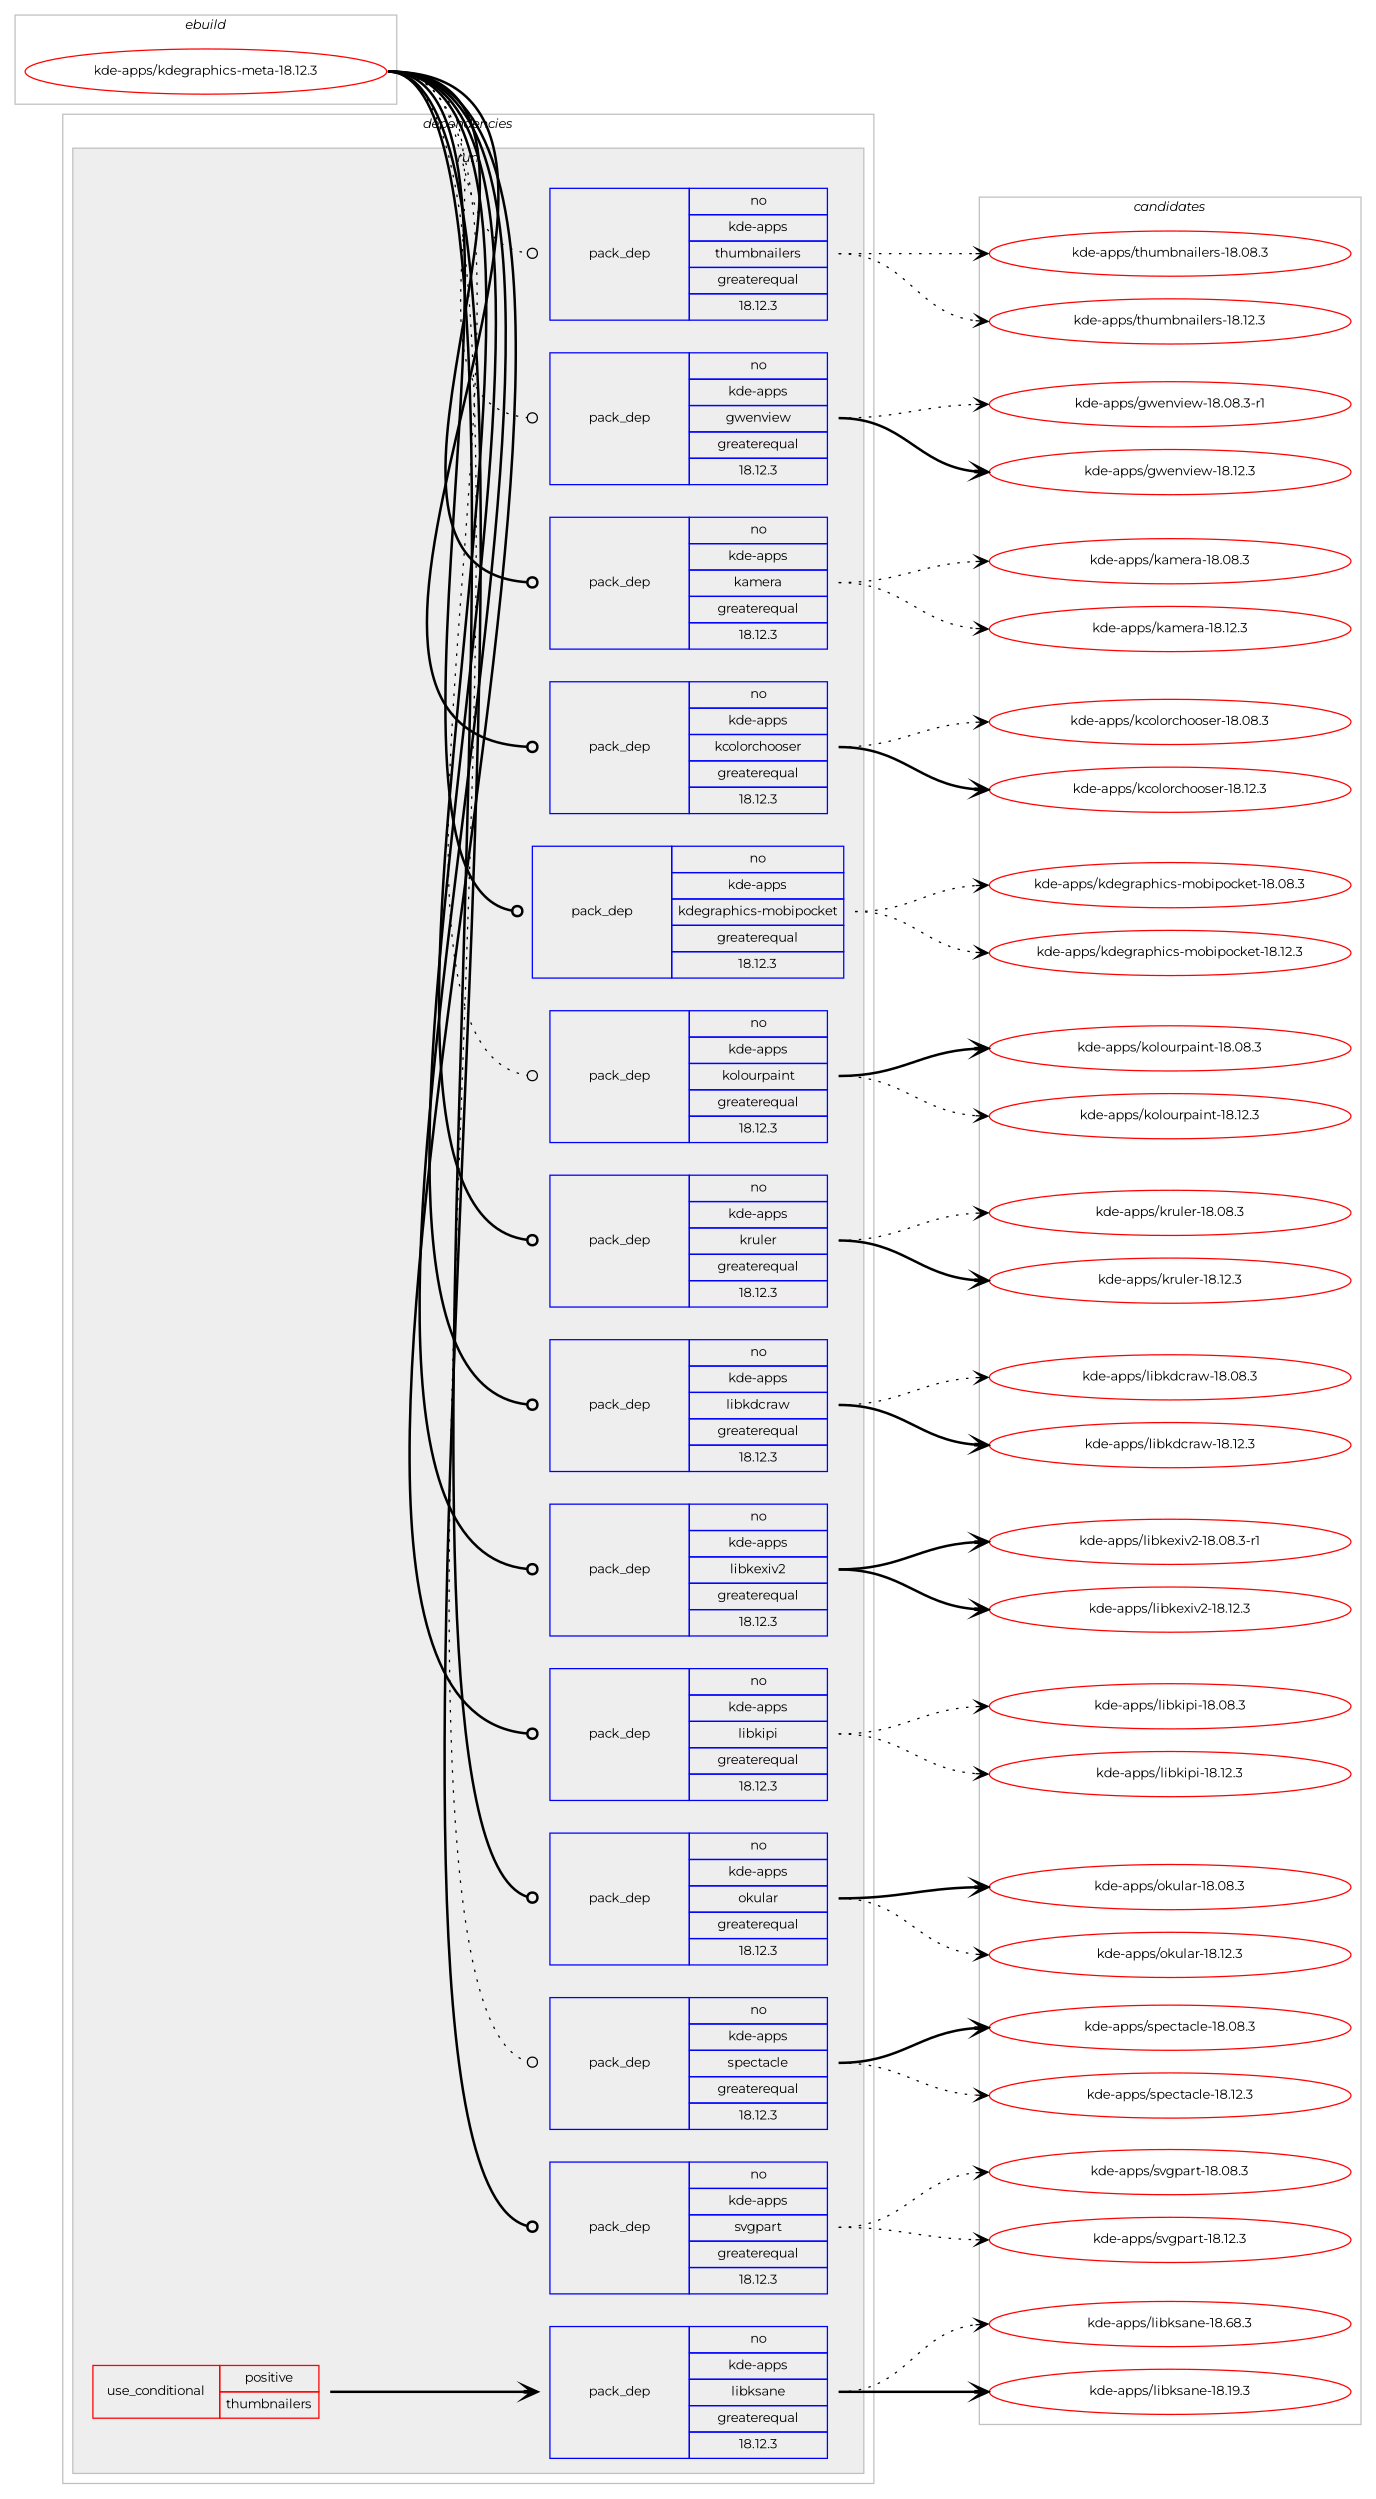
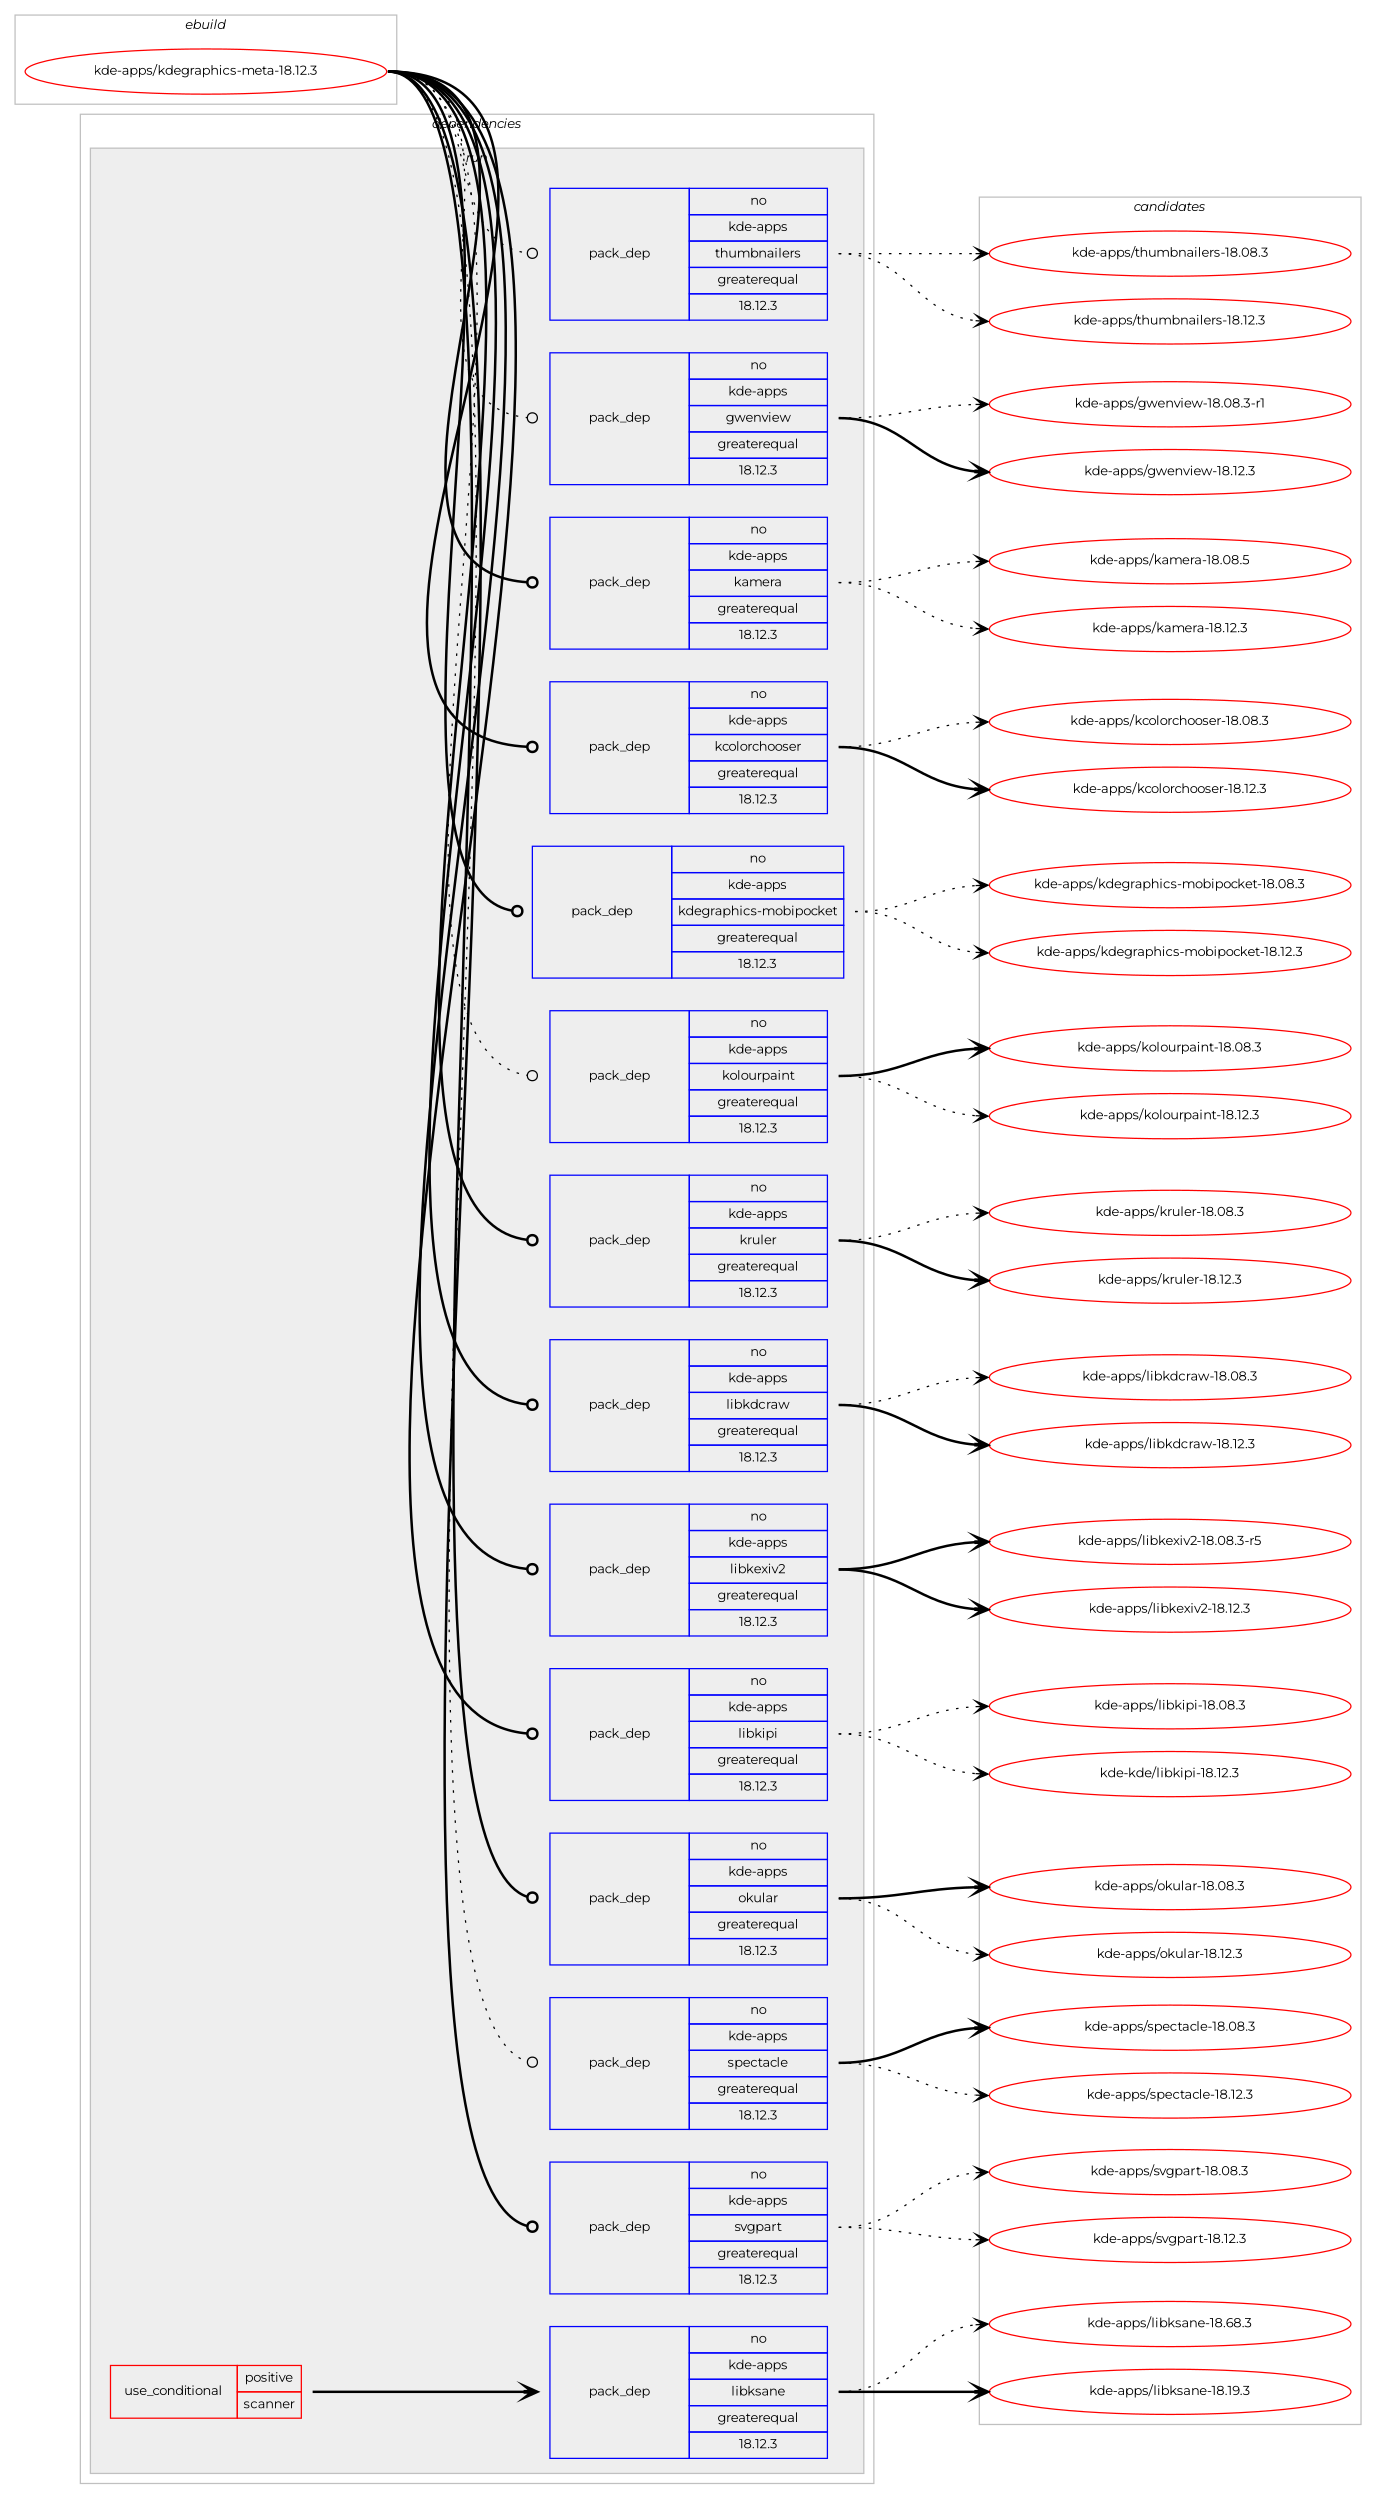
node "kde-apps/kamera-18.08.3": label "kde-apps/kamera-18.08.3" -> "kde-apps/kamera-18.08.5"
node "kde-apps/libkexiv2-18.08.3-r1": label "kde-apps/libkexiv2-18.08.3-r1" -> "kde-apps/libkexiv2-18.08.3-r5"
node "kde-apps/libkipi-18.12.3": label "kde-apps/libkipi-18.12.3" -> "kde-kde/libkipi-18.12.3"
node "use_conditional": text "thumbnailers" -> "scanner"
